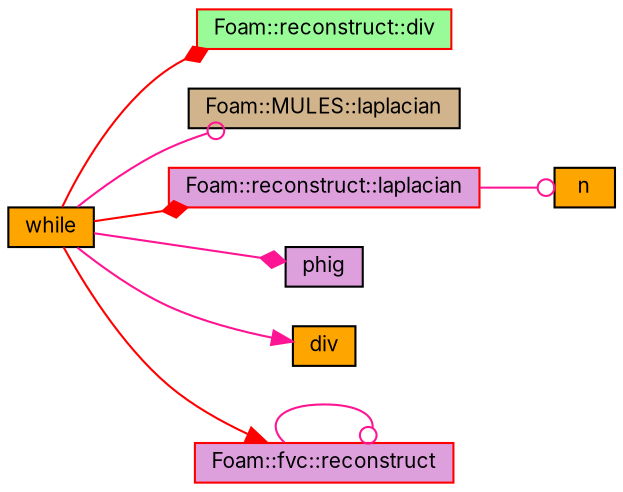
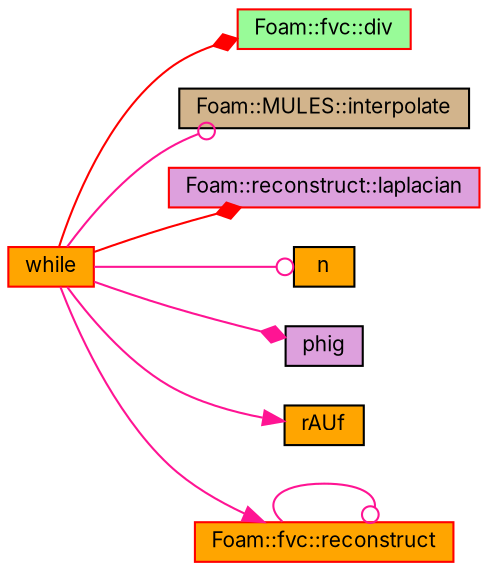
node "Foam::reconstruct::div": label "Foam::reconstruct::div" -> "Foam::fvc::div"
node "Foam::MULES::laplacian": label "Foam::MULES::laplacian" -> "Foam::MULES::interpolate"
edge "Foam::reconstruct::laplacian" -> "n": now "while" -> "n"
node "while": color black -> red
node "div": label "div" -> "rAUf"
edge "while" -> "Foam::fvc::reconstruct": color red -> deeppink
node "Foam::fvc::reconstruct": fillcolor plum -> orange
